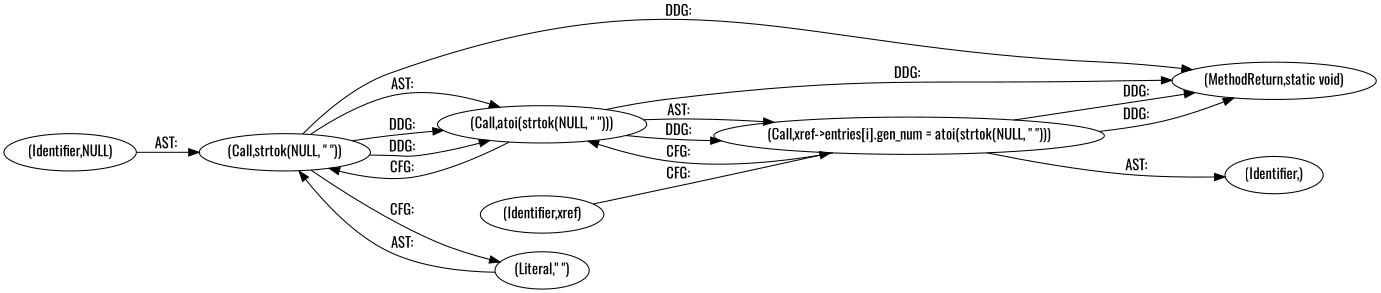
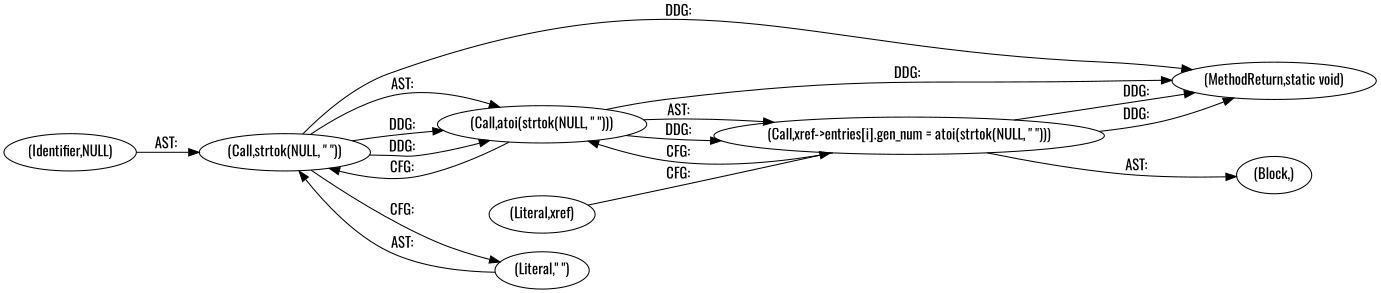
node "(Identifier,)": label "(Identifier,)" -> "(Block,)"
node "(Identifier,xref)": label "(Identifier,xref)" -> "(Literal,xref)"
